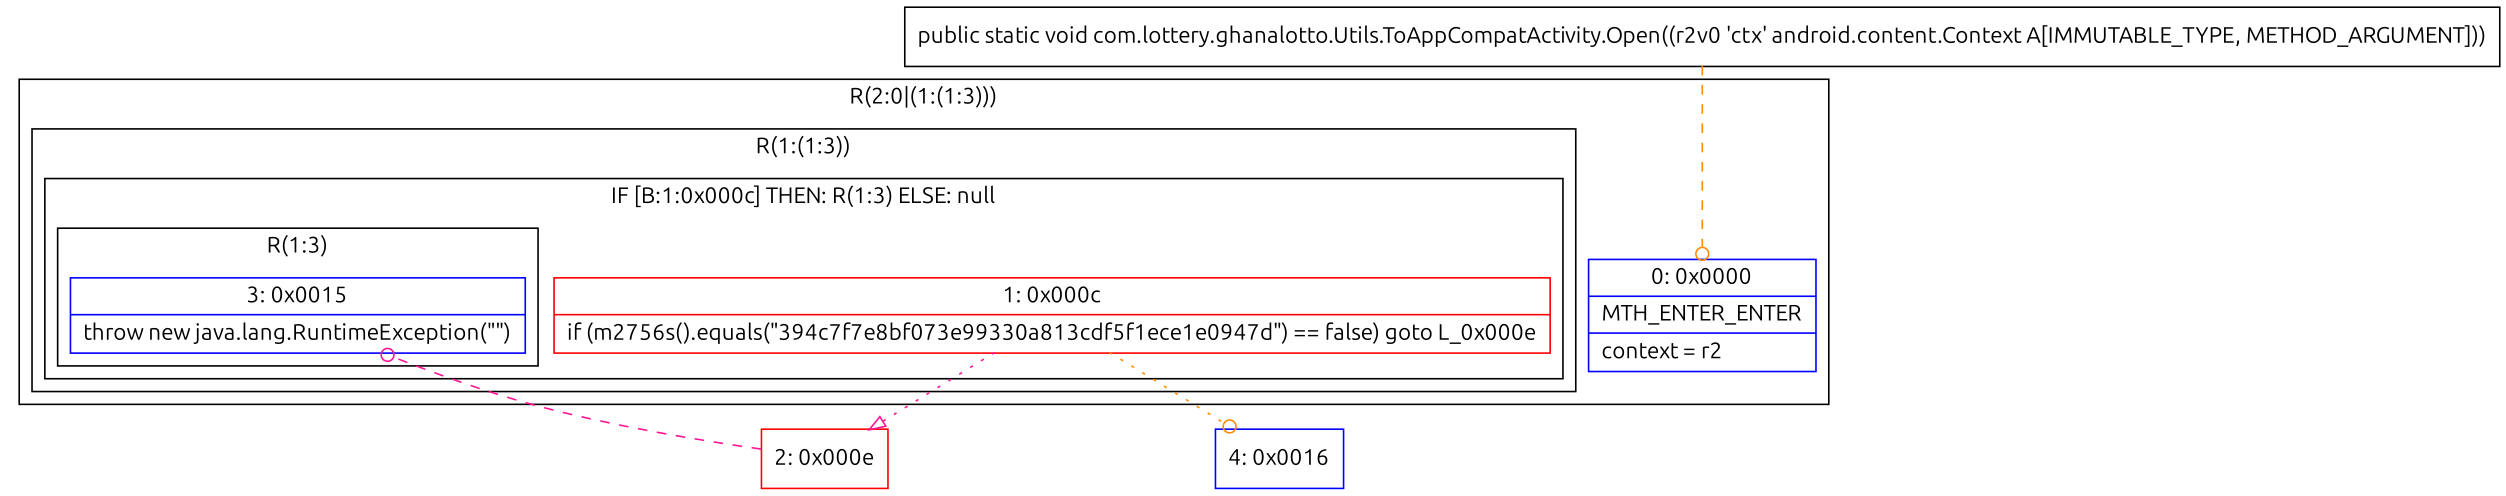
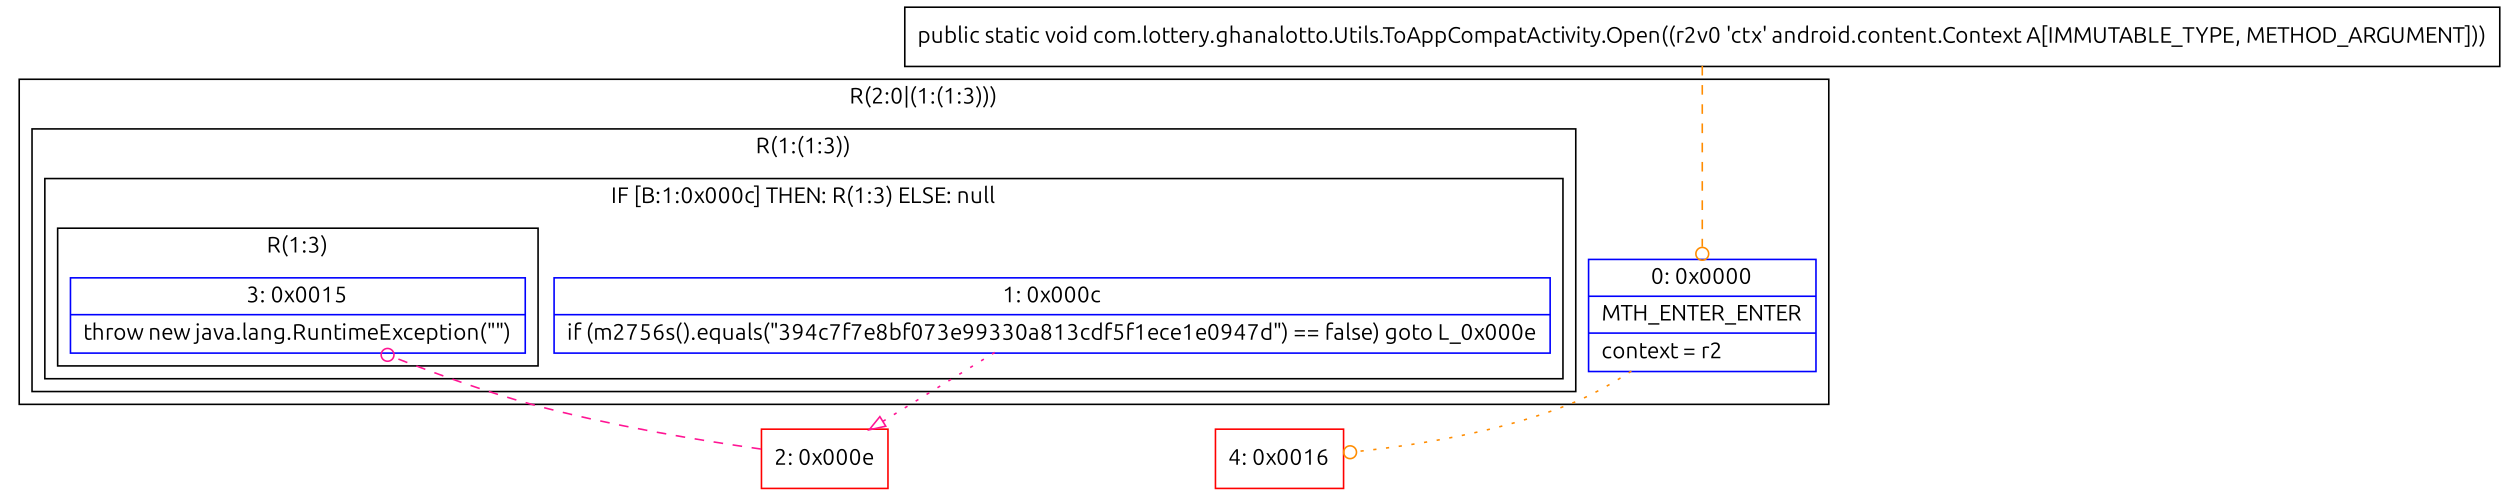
node "1: 0x000c": color red -> blue
edge "1: 0x000c" -> "4: 0x0016": now "0: 0x0000" -> "4: 0x0016"
node "4: 0x0016": color blue -> red
